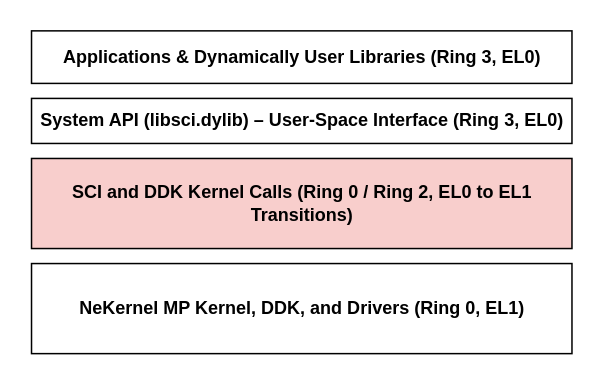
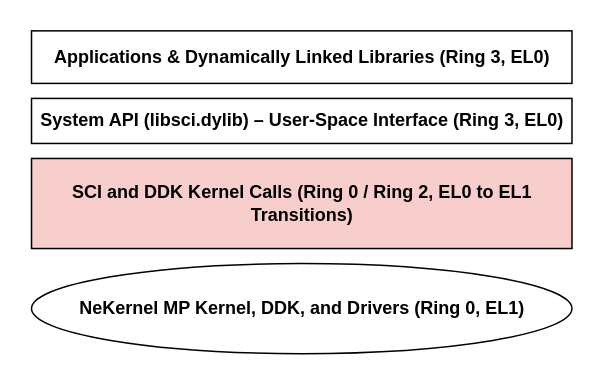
node "Applications & Dynamically User Libraries (Ring 3, EL0)": label "Applications & Dynamically User Libraries (Ring 3, EL0)" -> "Applications & Dynamically Linked Libraries (Ring 3, EL0)"
node "NeKernel MP Kernel, DDK, and Drivers (Ring 0, EL1)": shape rectangle -> ellipse
